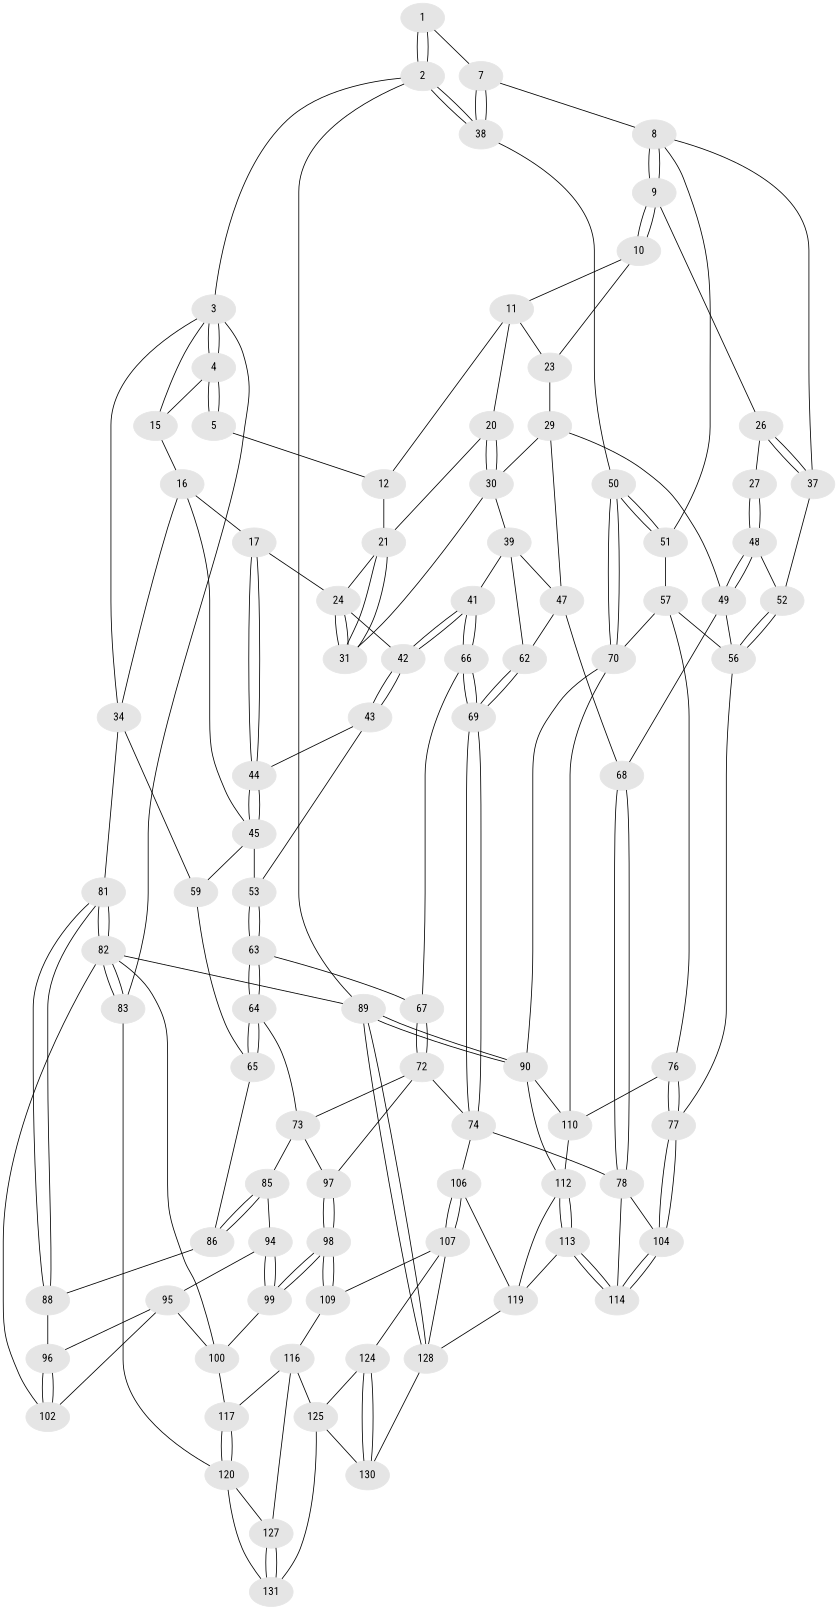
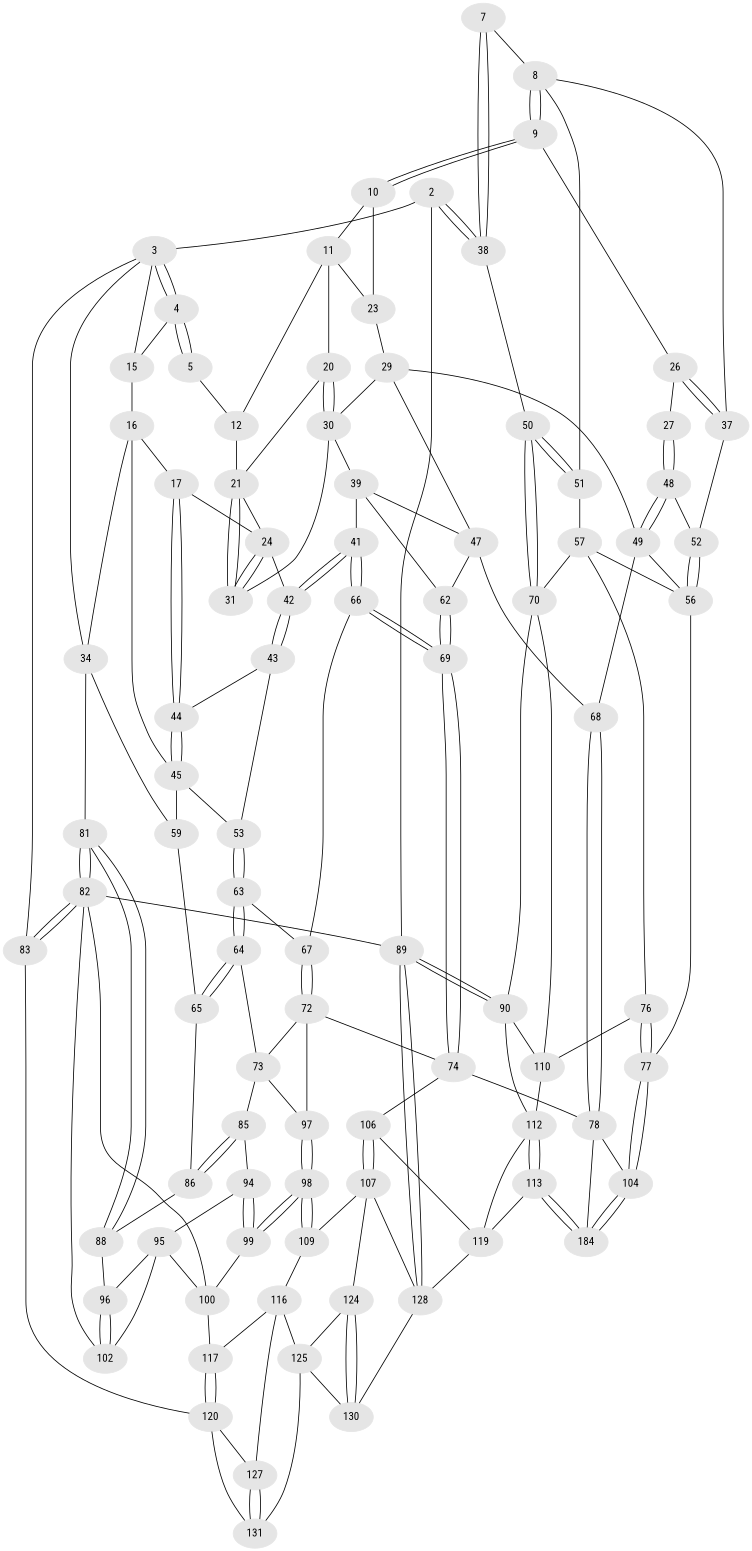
node "1": removed
node "114": label "114" -> "184"
